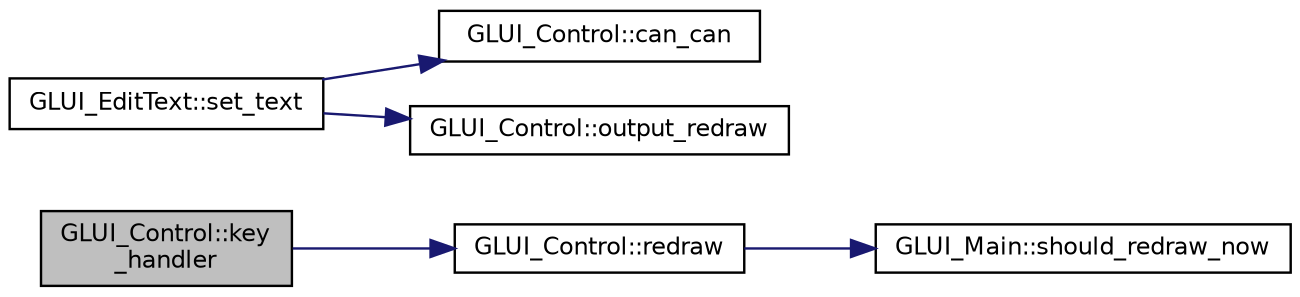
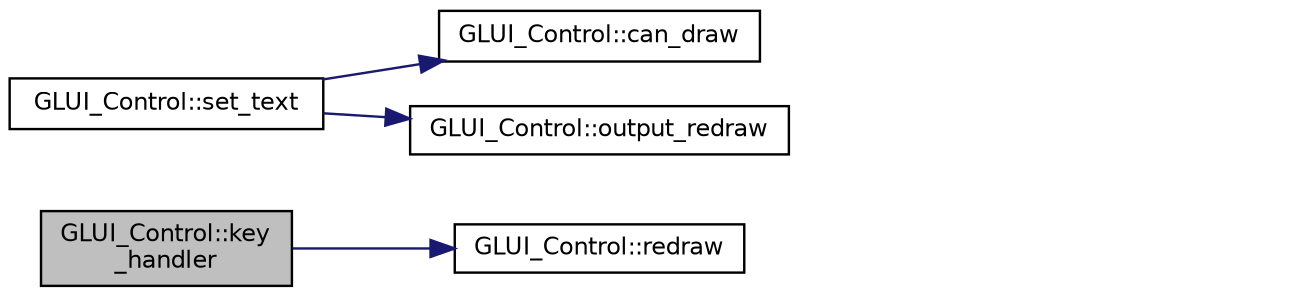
node "GLUI_Control::can_can": label "GLUI_Control::can_can" -> "GLUI_Control::can_draw"
node "GLUI_EditText::set_text": label "GLUI_EditText::set_text" -> "GLUI_Control::set_text"
node "GLUI_Main::should_redraw_now": removed
